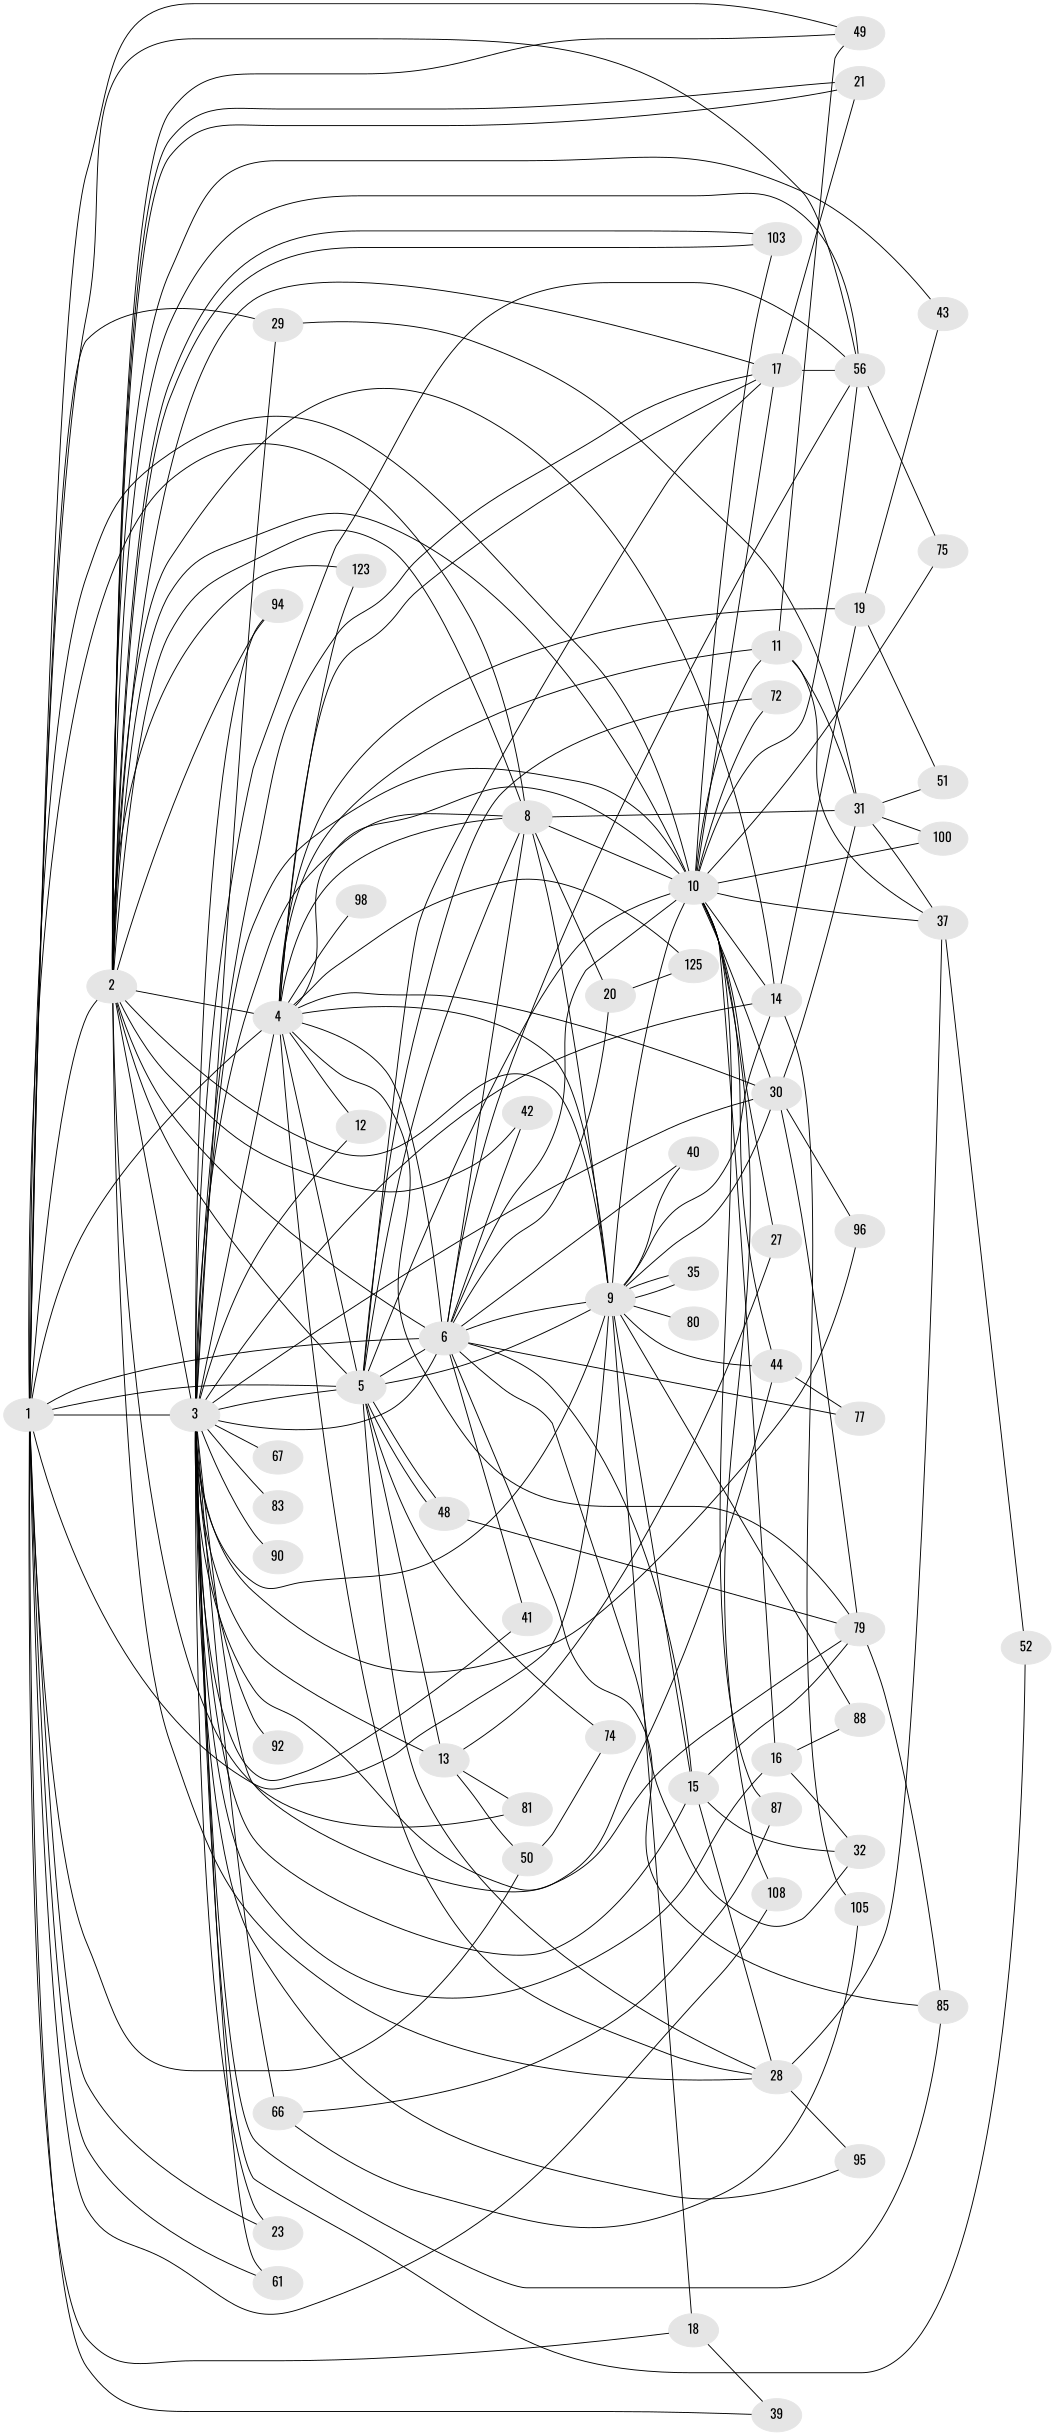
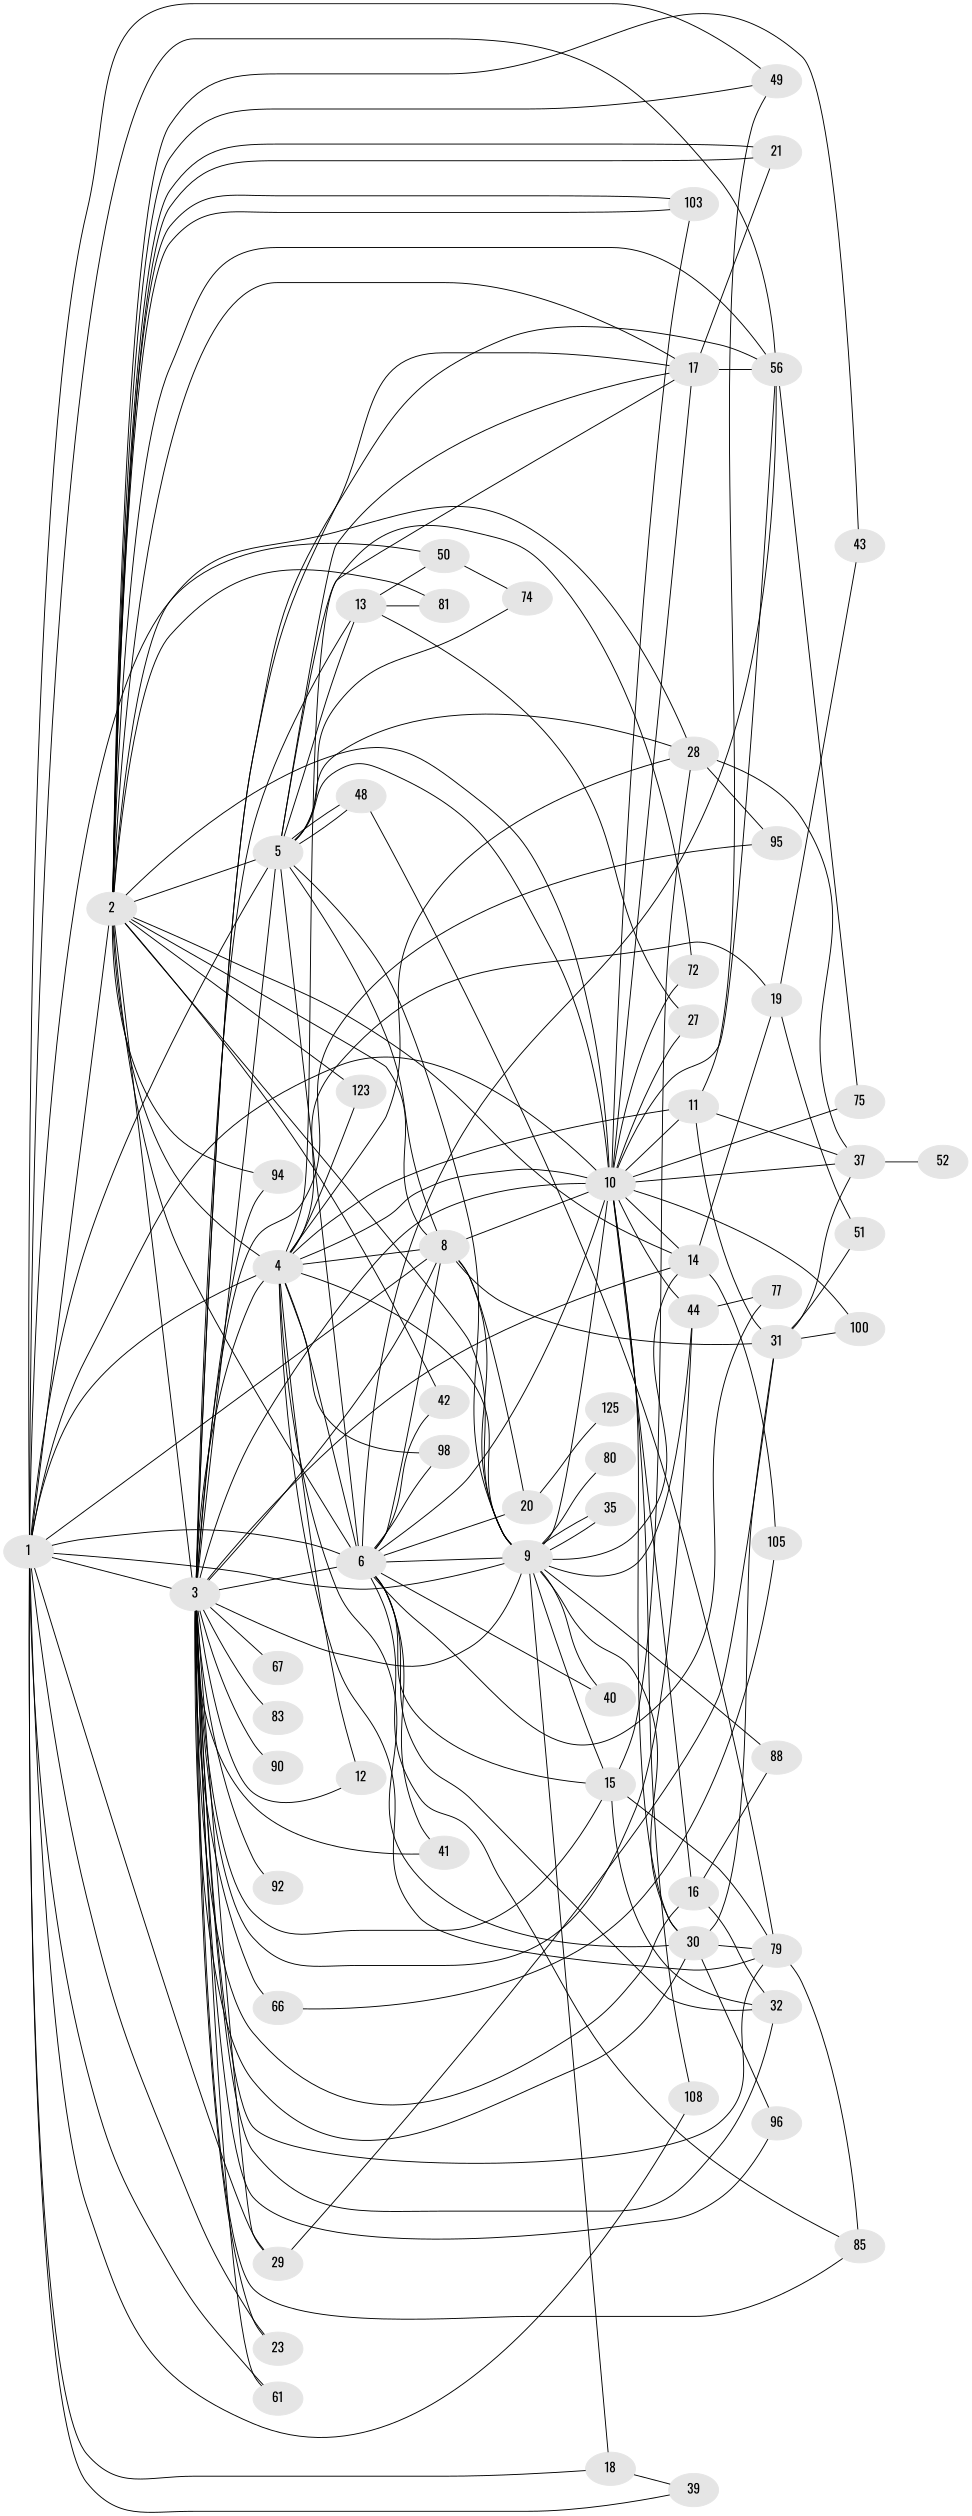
edge "125" -- "4": removed
edge "4" -- "5": removed
edge "98" -- "6": added
node "87": removed
edge "3" -- "52": now "3" -- "32"
